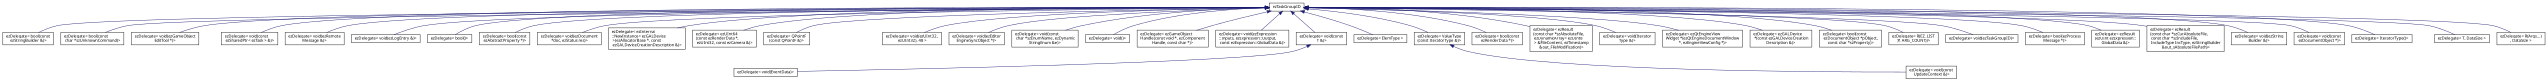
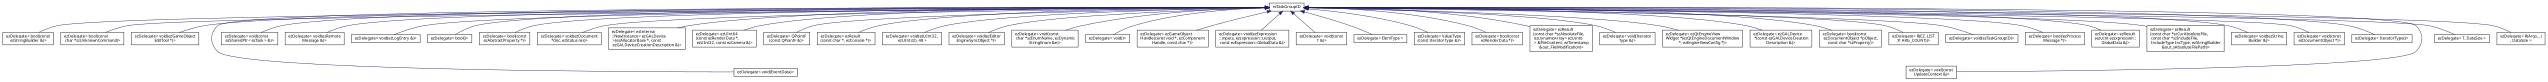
node "ezDelegate< ezResult (const char *, ezConsole *)>": added
edge "ezDelegate< void(EventData)>" -> "ezDelegate< void(const T &)>": now "ezDelegate< void(EventData)>" -> "ezTaskGroupID"
edge "ezDelegate< void(const UpdateContext &)>" -> "ezDelegate< ValueType (const IteratorType &)>": now "ezDelegate< void(const UpdateContext &)>" -> "ezTaskGroupID"
